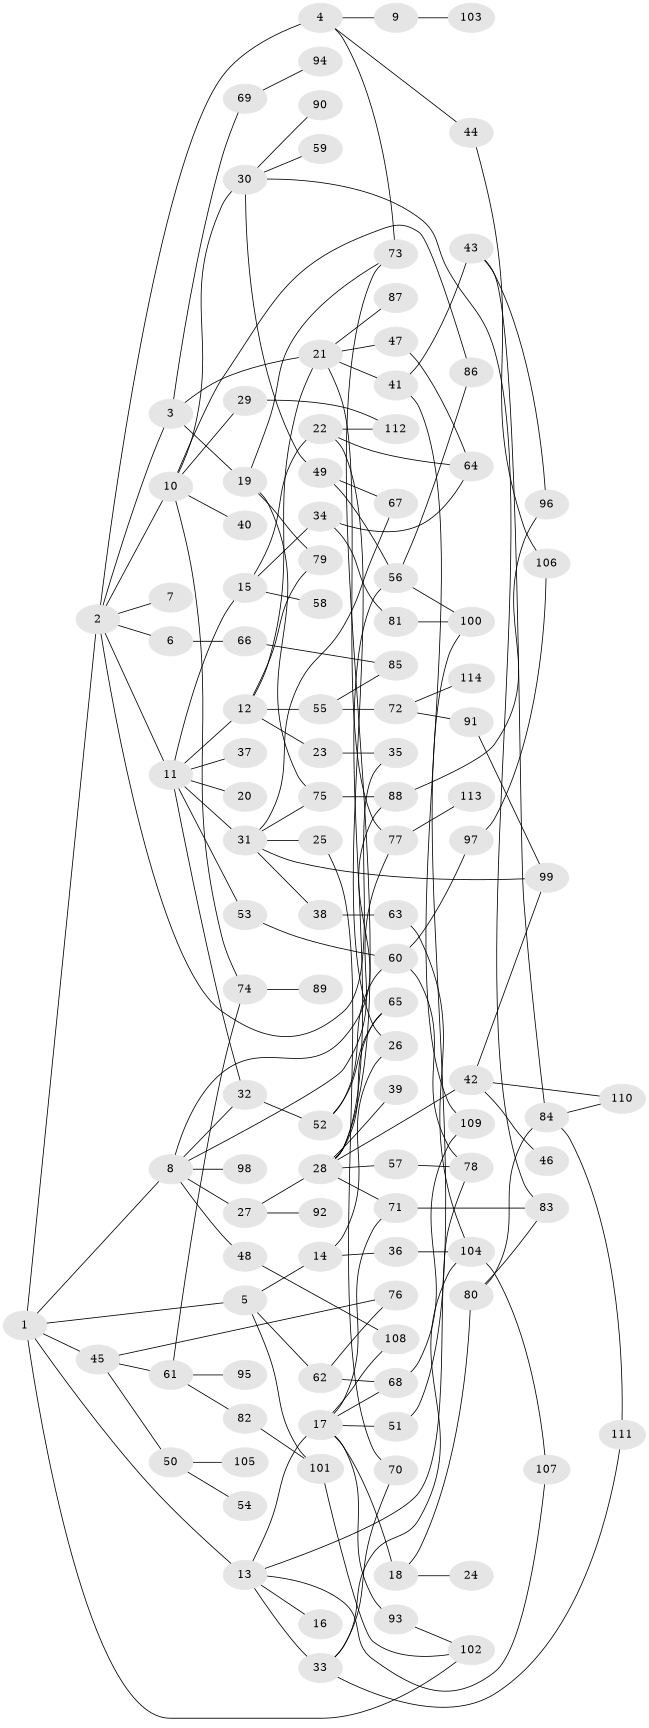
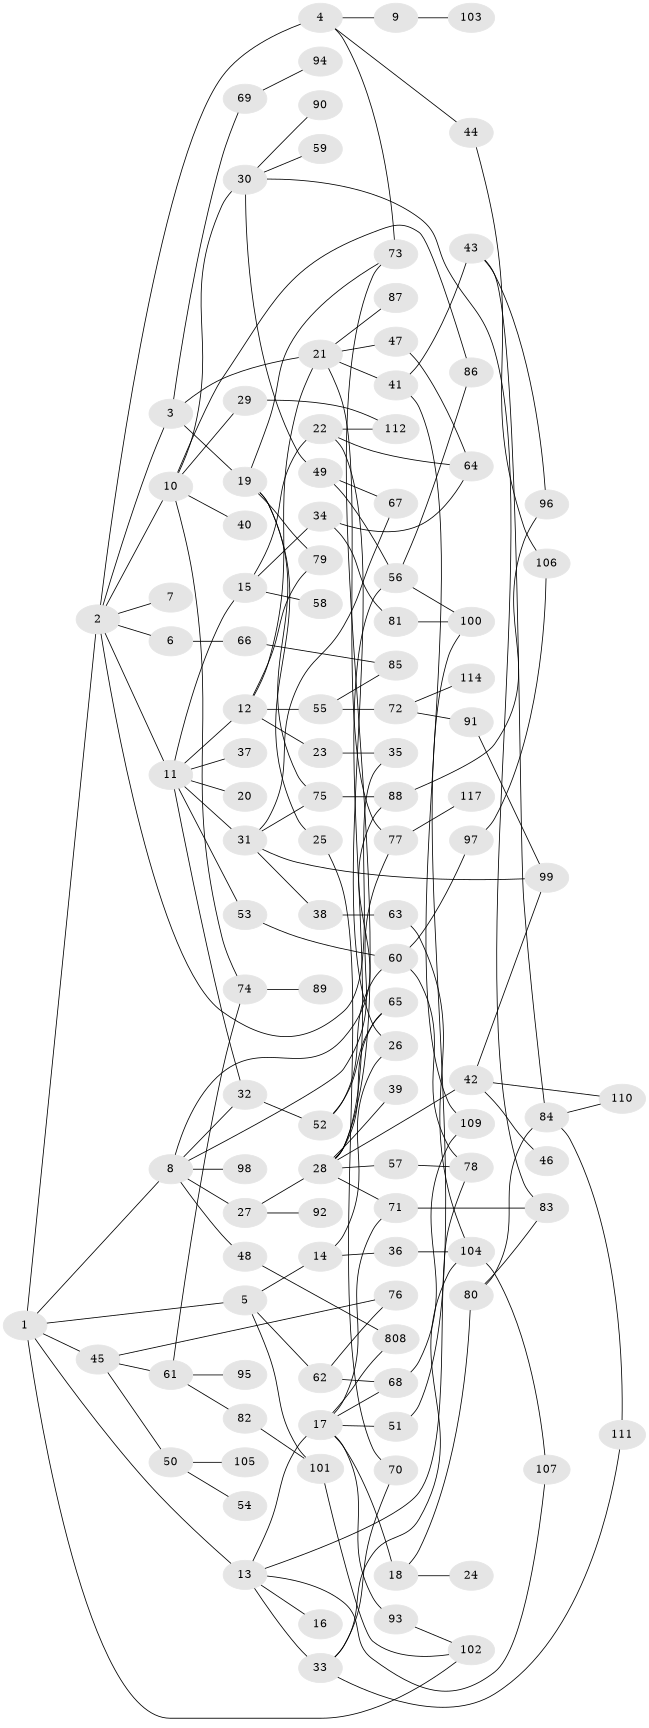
node "113": label "113" -> "117"
edge "31" -- "25": now "19" -- "25"
node "108": label "108" -> "808"
